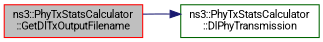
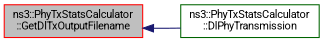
edge "ns3::PhyTxStatsCalculator ::GetDlTxOutputFilename" -> "ns3::PhyTxStatsCalculator ::DlPhyTransmission": reversed
